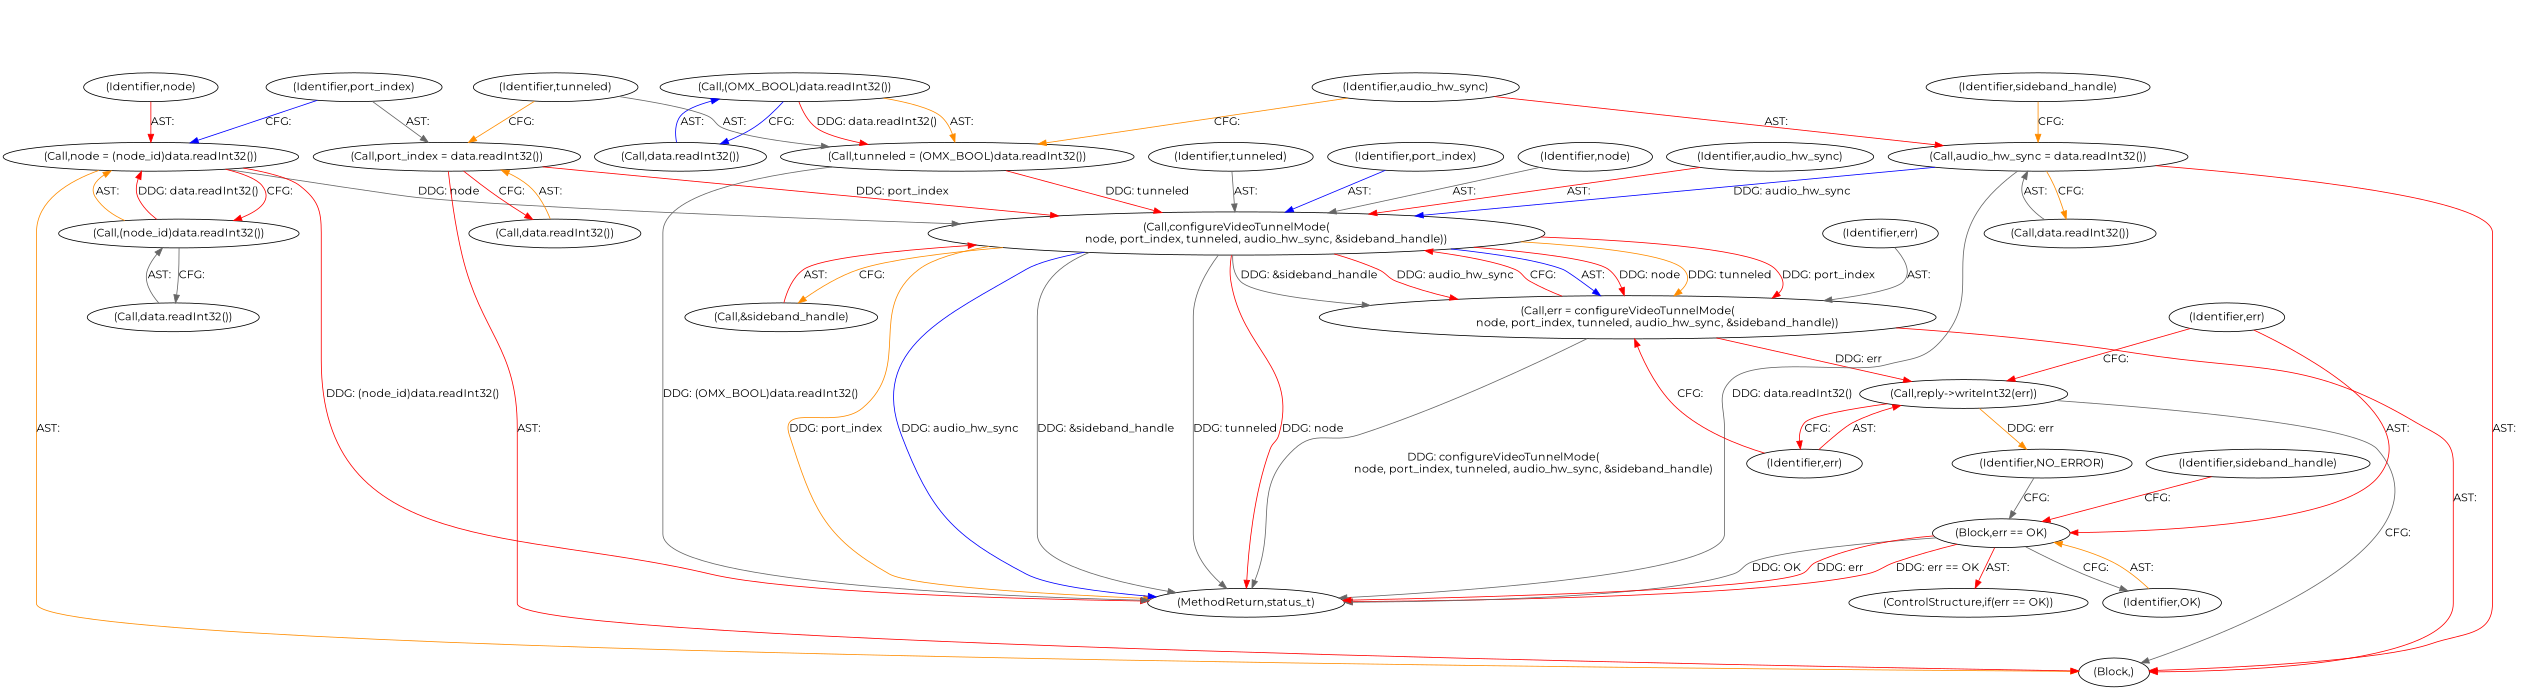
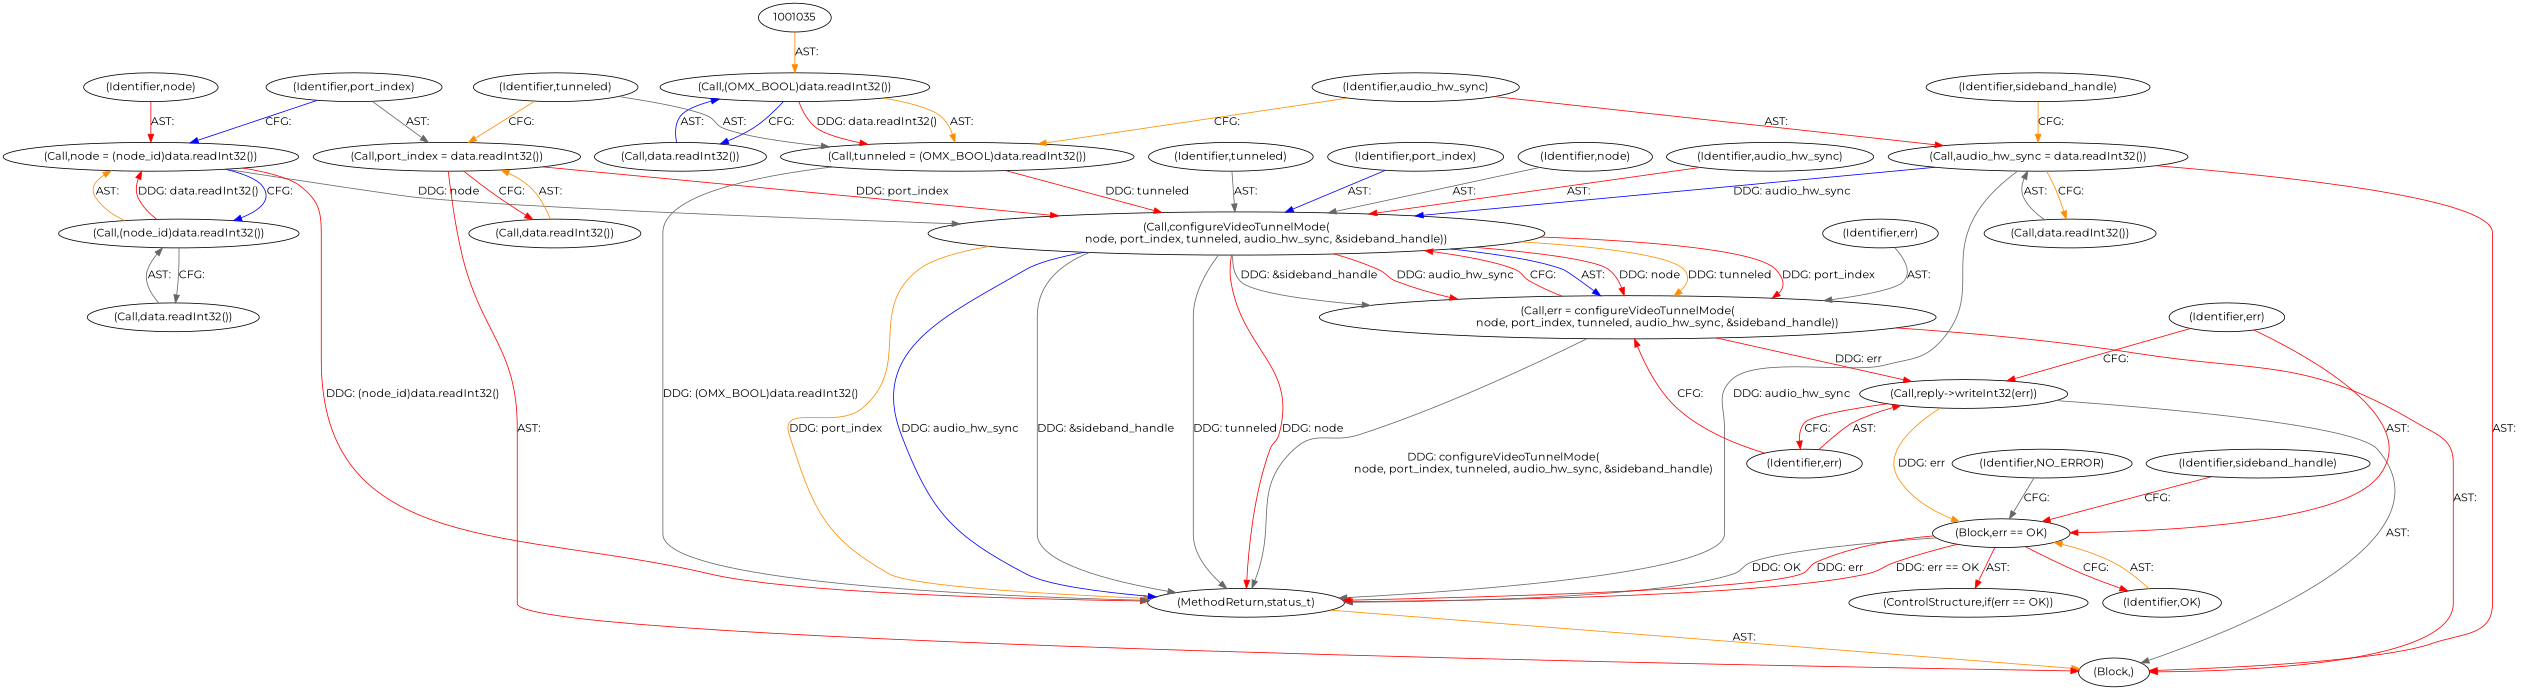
node "1001035": added
edge "(Call,node = (node_id)data.readInt32())" -> "(Call,(node_id)data.readInt32())": color red -> blue
node "(Call,&sideband_handle)": removed
edge "(Call,audio_hw_sync = data.readInt32())" -> "(MethodReturn,status_t)": label "DDG: data.readInt32()" -> "DDG: audio_hw_sync"
edge "(Call,reply->writeInt32(err))" -> "(Identifier,NO_ERROR)": now "(Call,reply->writeInt32(err))" -> "(Block,err == OK)"
edge "(Call,reply->writeInt32(err))" -> "(Block,)": label "CFG: " -> "AST: "
edge "(Block,err == OK)" -> "(Identifier,OK)": color gray40 -> red
edge "(Call,node = (node_id)data.readInt32())" -> "(Block,)": now "(MethodReturn,status_t)" -> "(Block,)"
